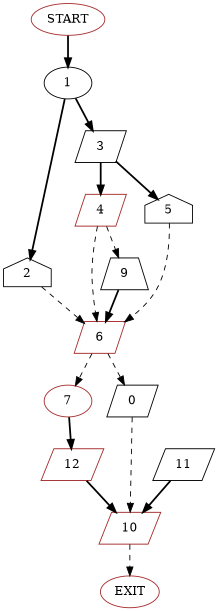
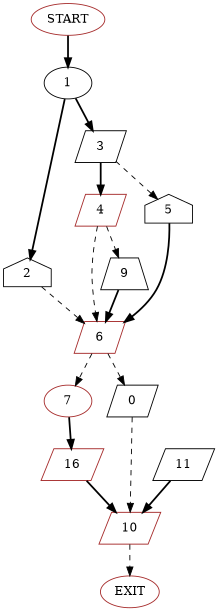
edge "3" -> "5": style bold -> dashed
edge "5" -> "6": style dashed -> bold
node "12": label "12" -> "16"
